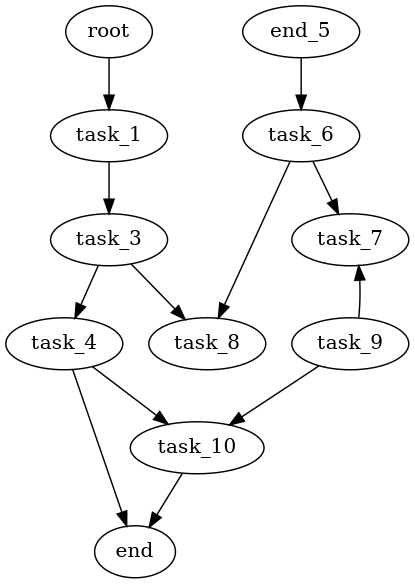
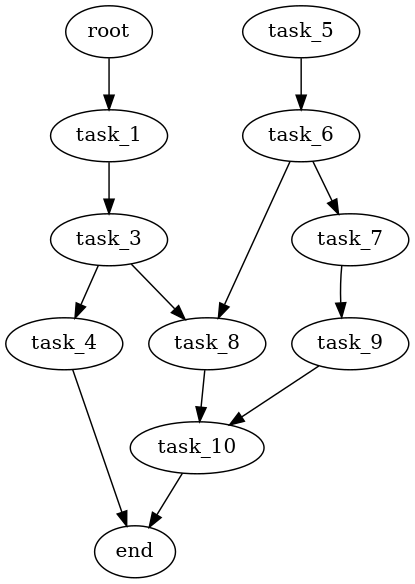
node "end_5": label "end_5" -> "task_5"
edge "task_9" -> "task_7": reversed
edge "task_4" -> "task_10": now "task_8" -> "task_10"
